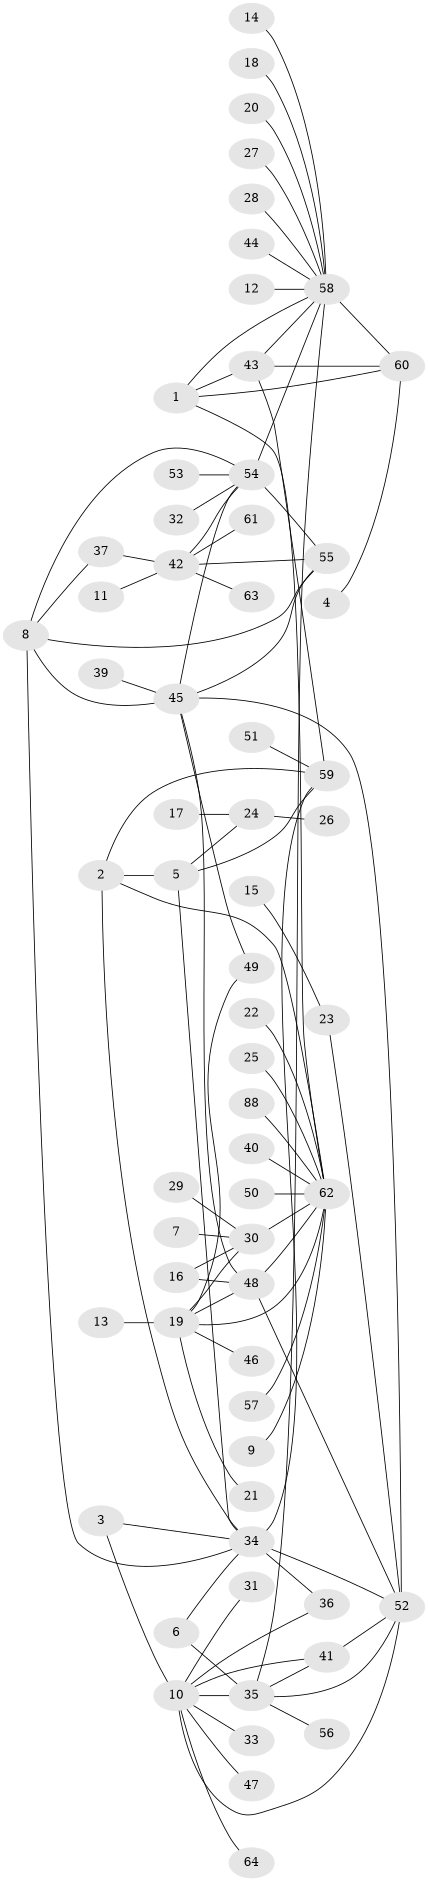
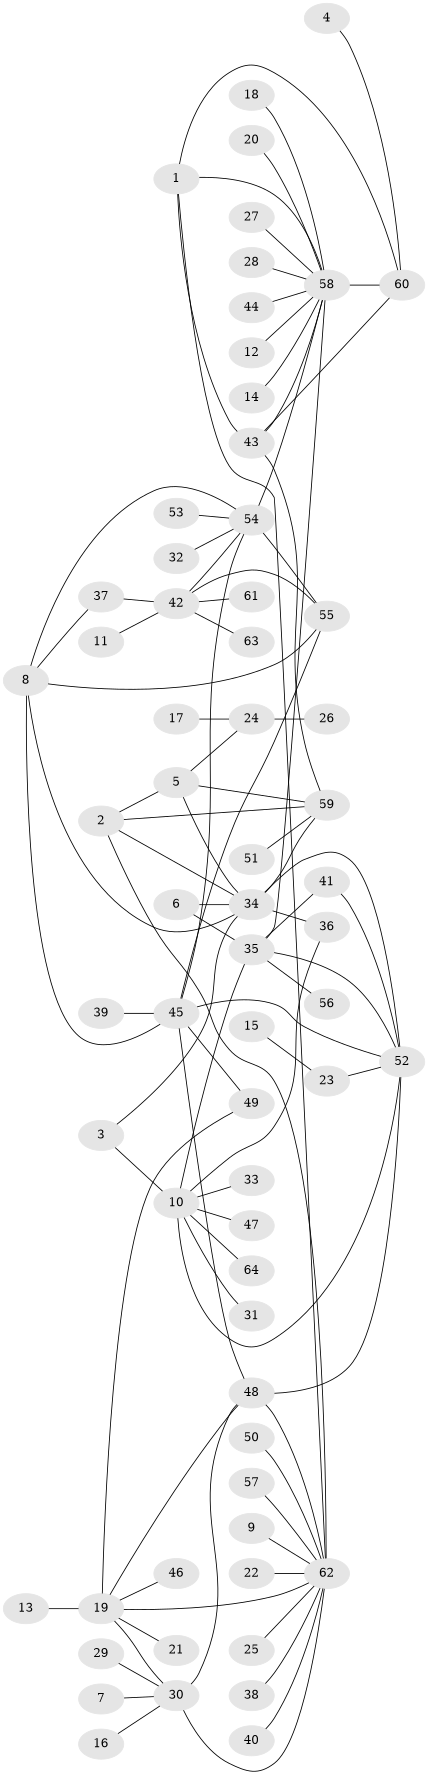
node "88": label "88" -> "38"
edge "16" -- "48": now "30" -- "48"
edge "41" -- "10": removed
